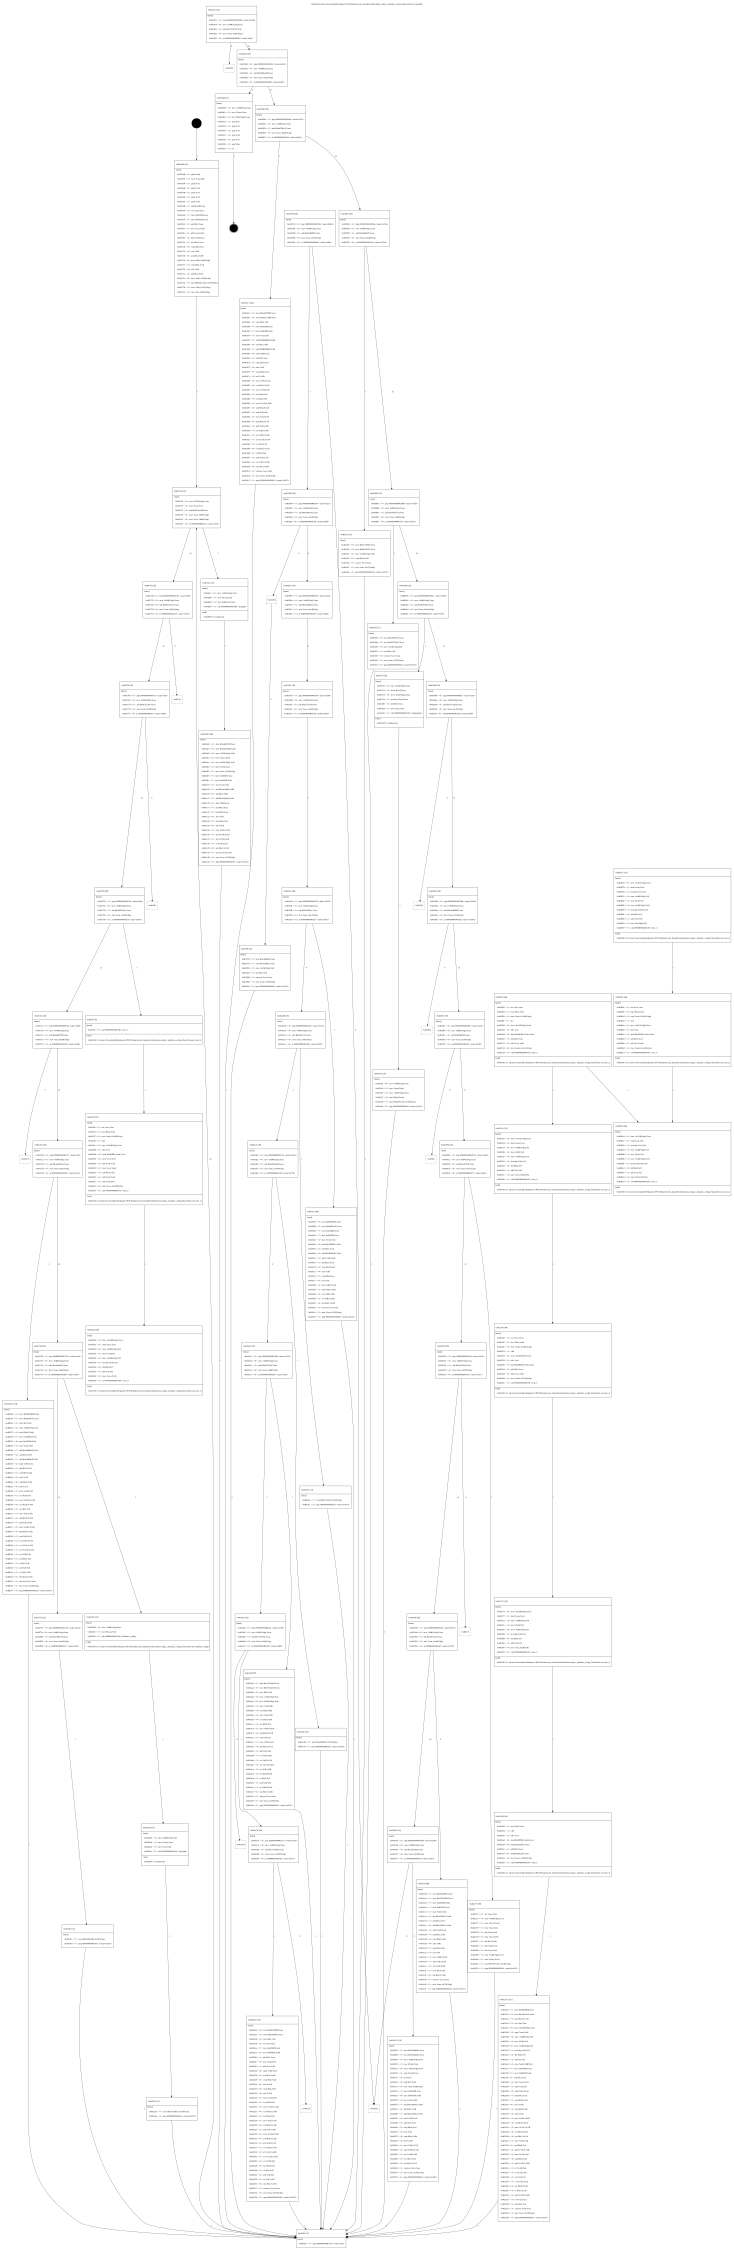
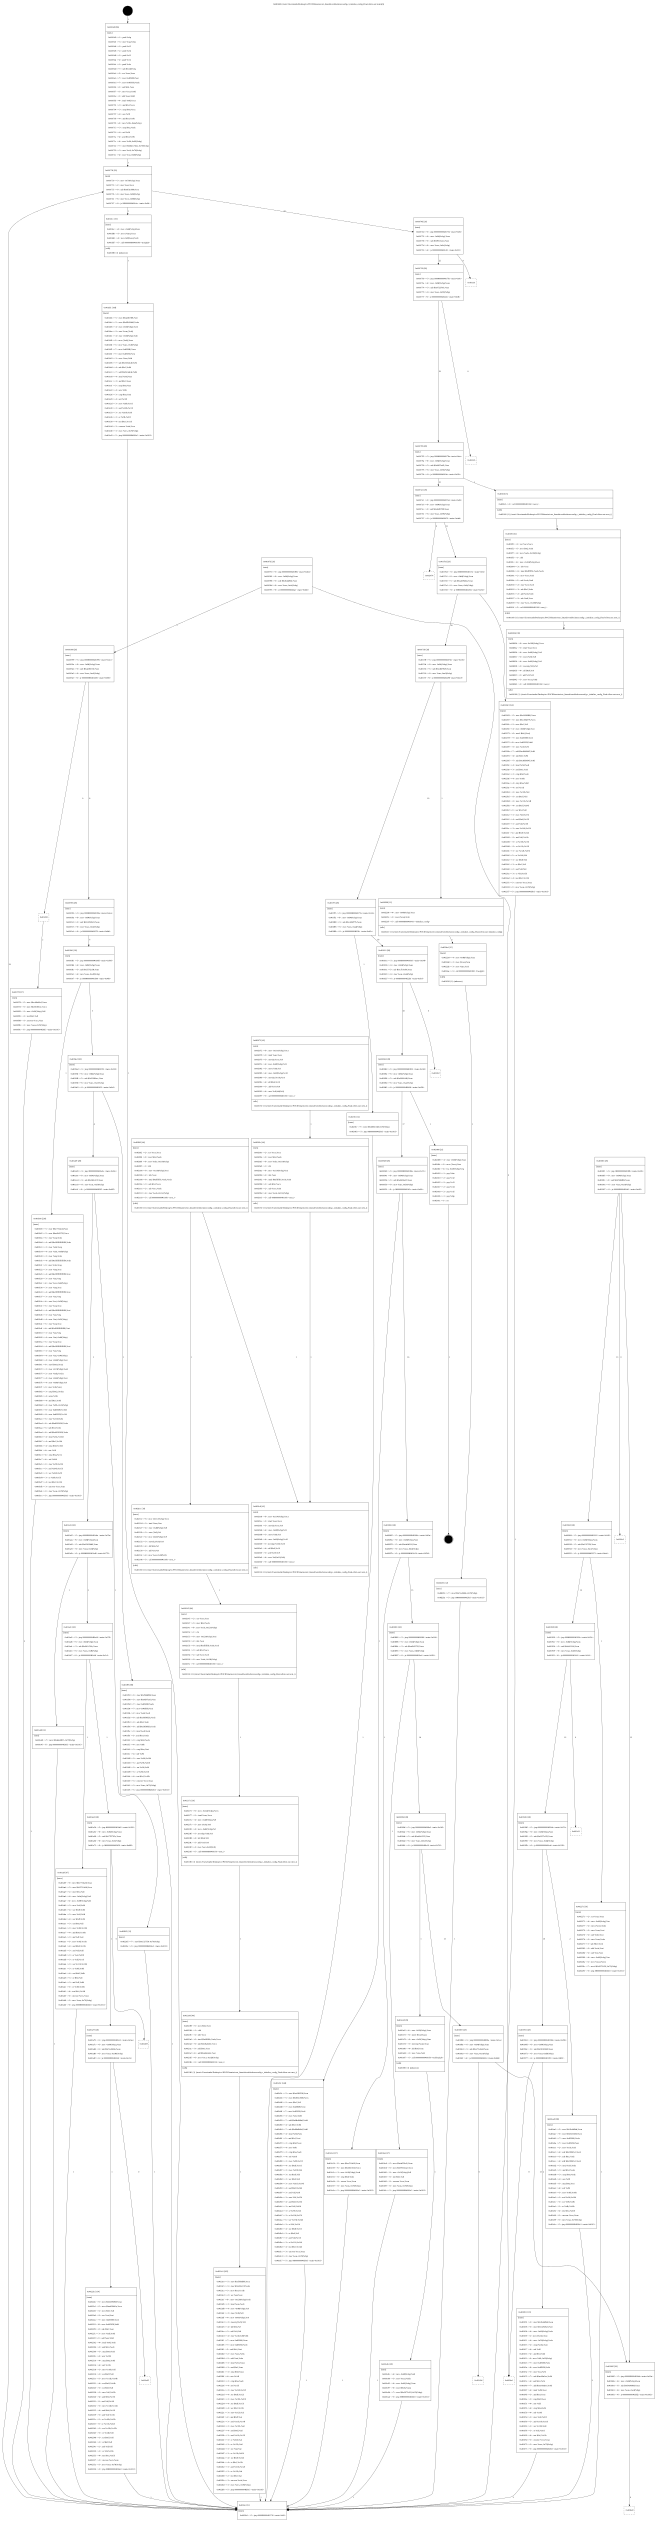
edge "0x4017f5 [28]" -> "0x401811 [28]": added, label "18"
edge "0x4018d5 [28]" -> "0x4018f1 [28]": reversed
node "0x401b00 [230]": added
